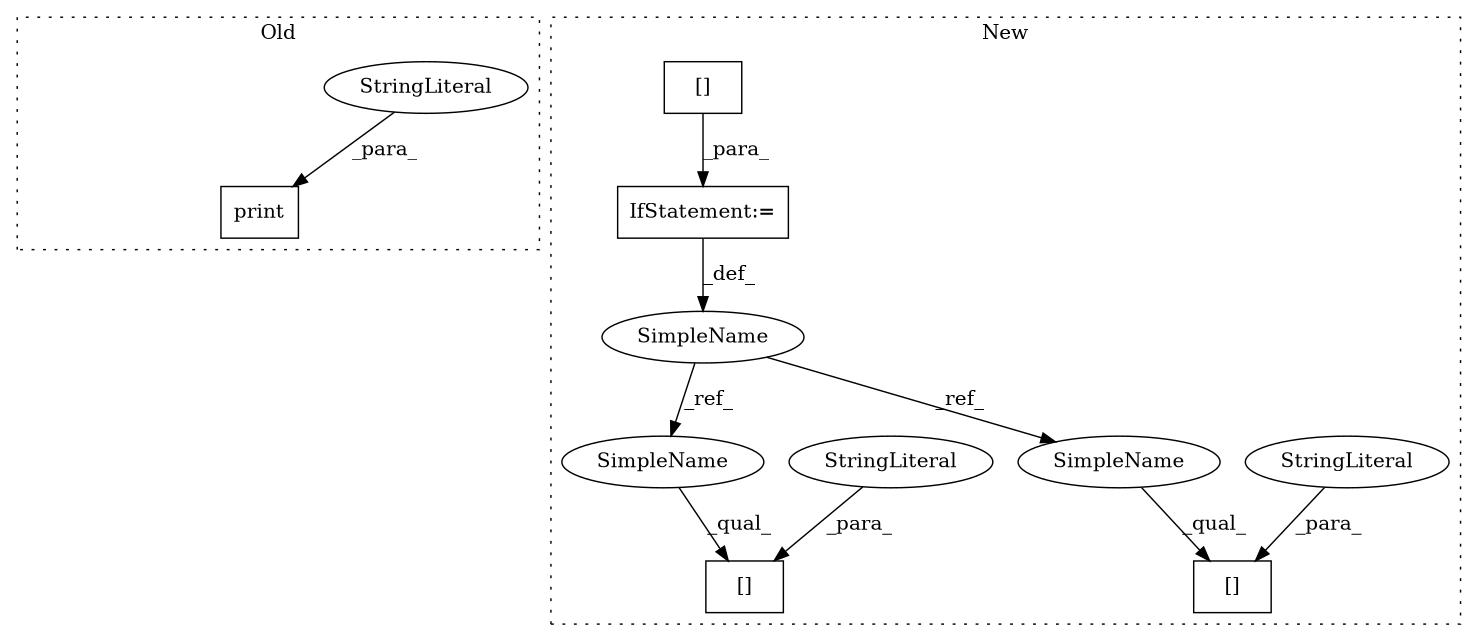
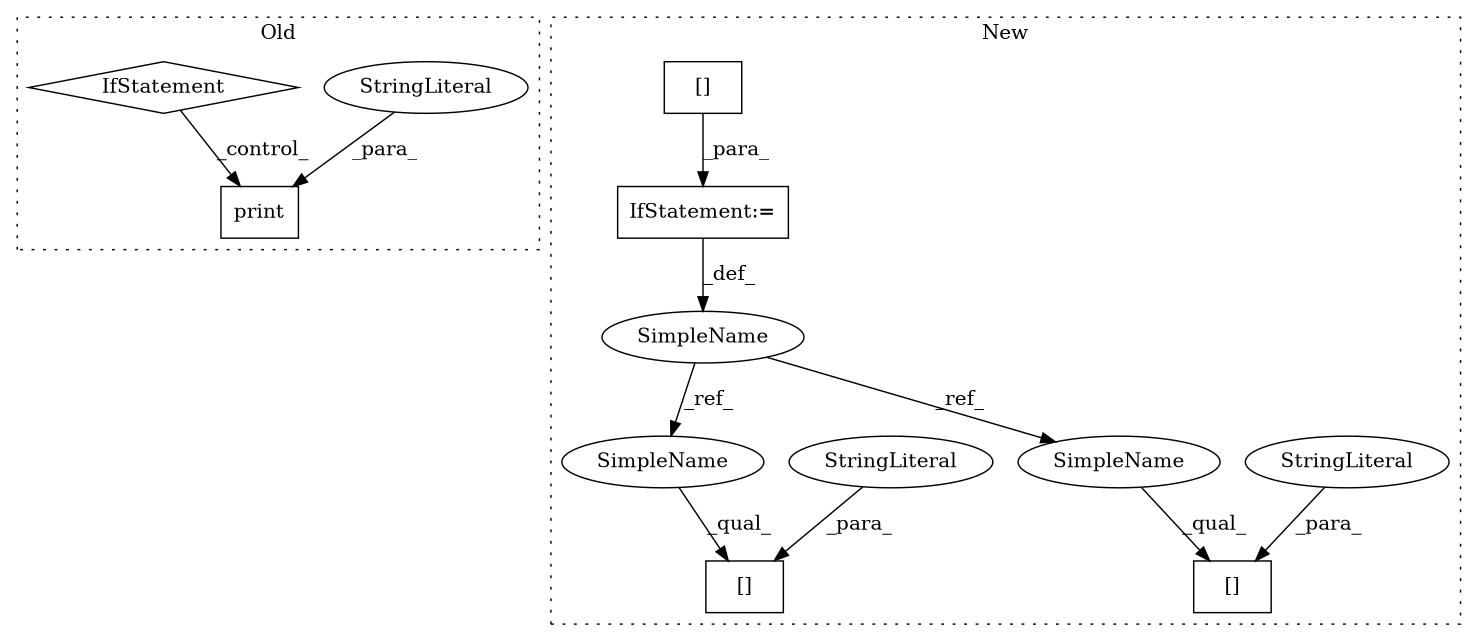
node "IfStatement": added
